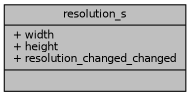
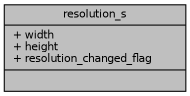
node "resolution_s": text "+ resolution_changed_changed" -> "+ resolution_changed_flag"
